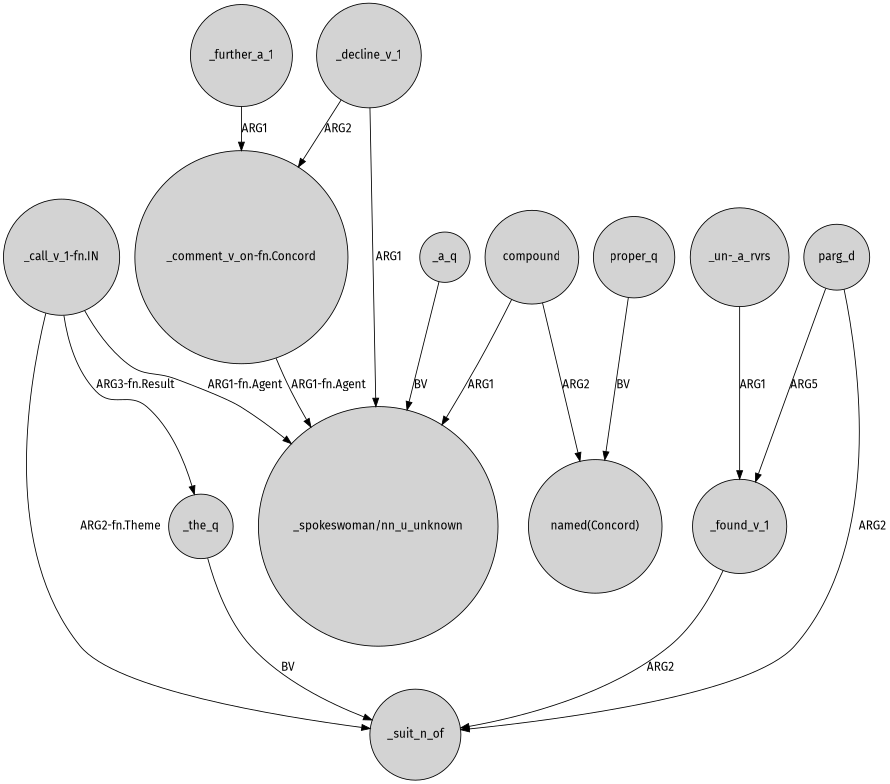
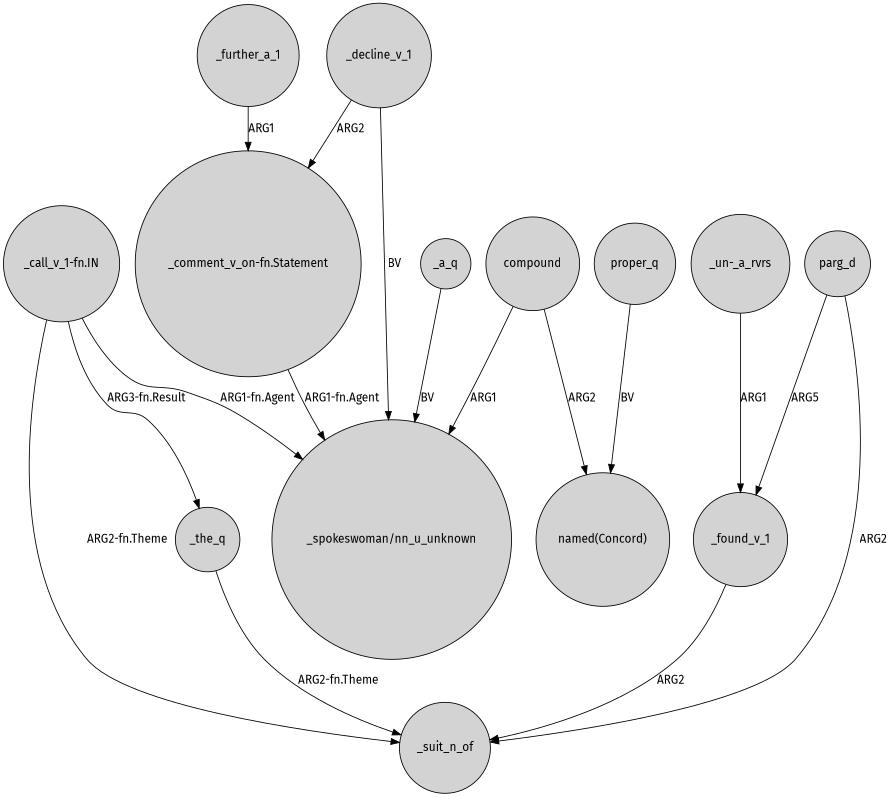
node "_comment_v_on-fn.Concord": label "_comment_v_on-fn.Concord" -> "_comment_v_on-fn.Statement"
edge "_decline_v_1" -> "_spokeswoman/nn_u_unknown": label "ARG1" -> "BV"
edge "_the_q" -> "_suit_n_of": label "BV" -> "ARG2-fn.Theme"
